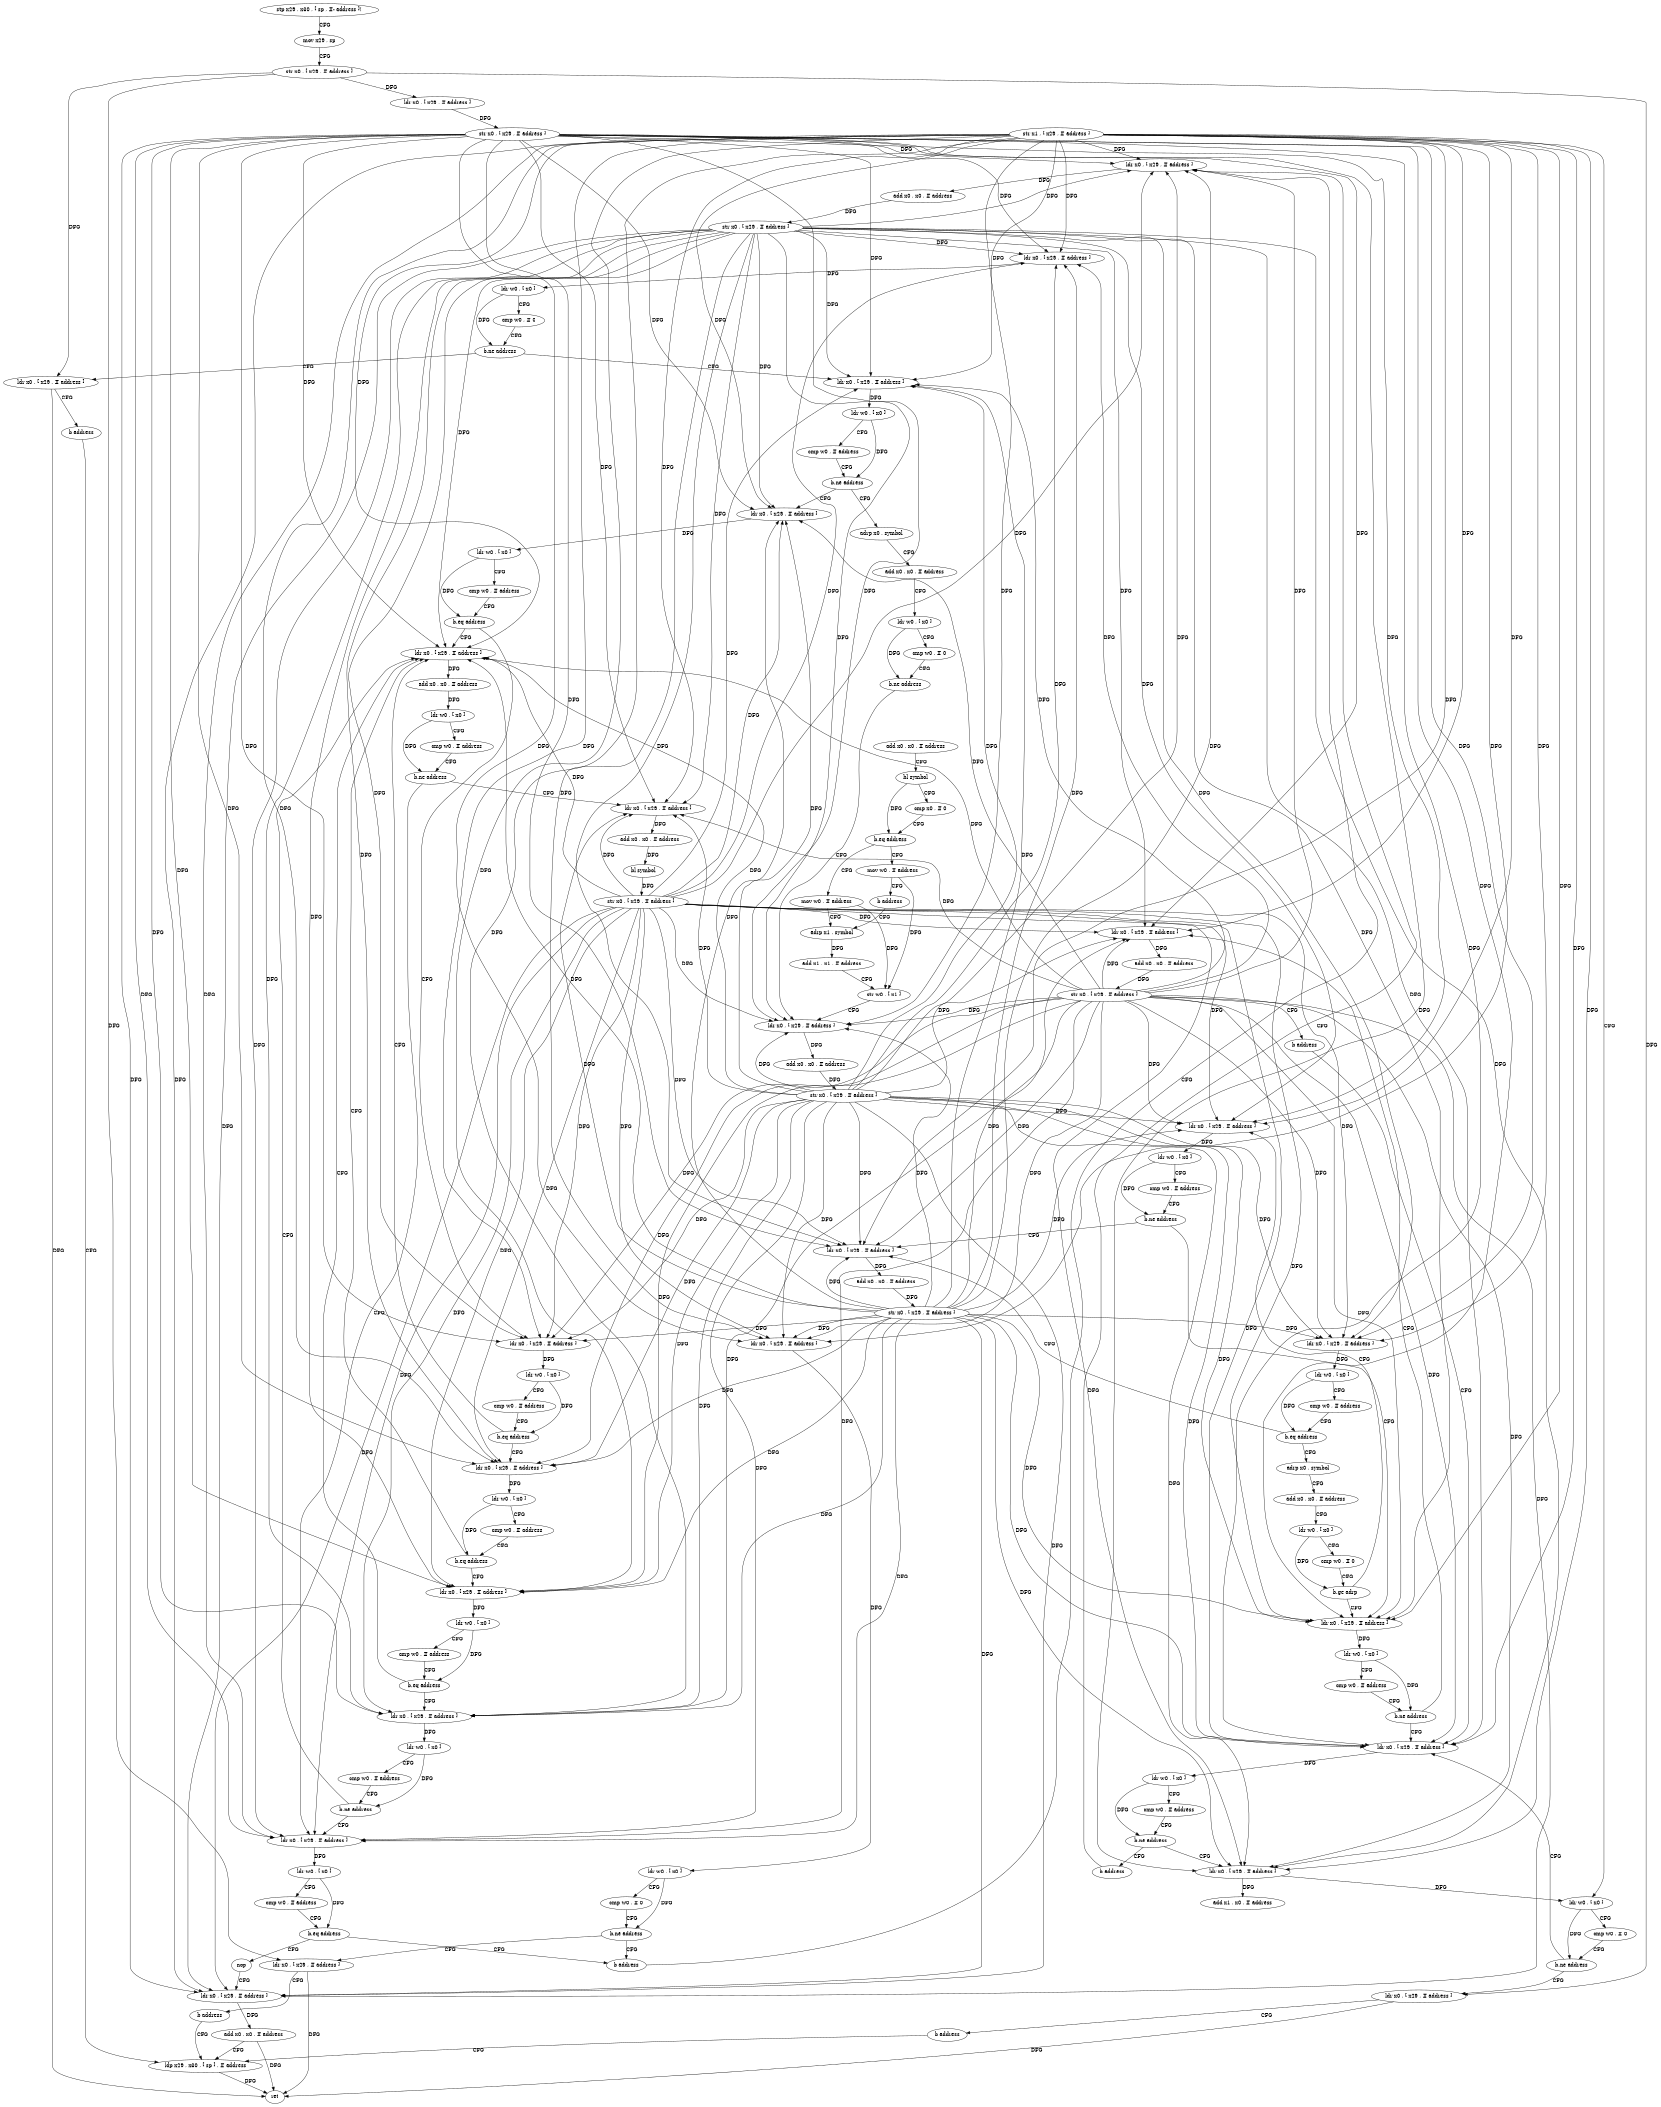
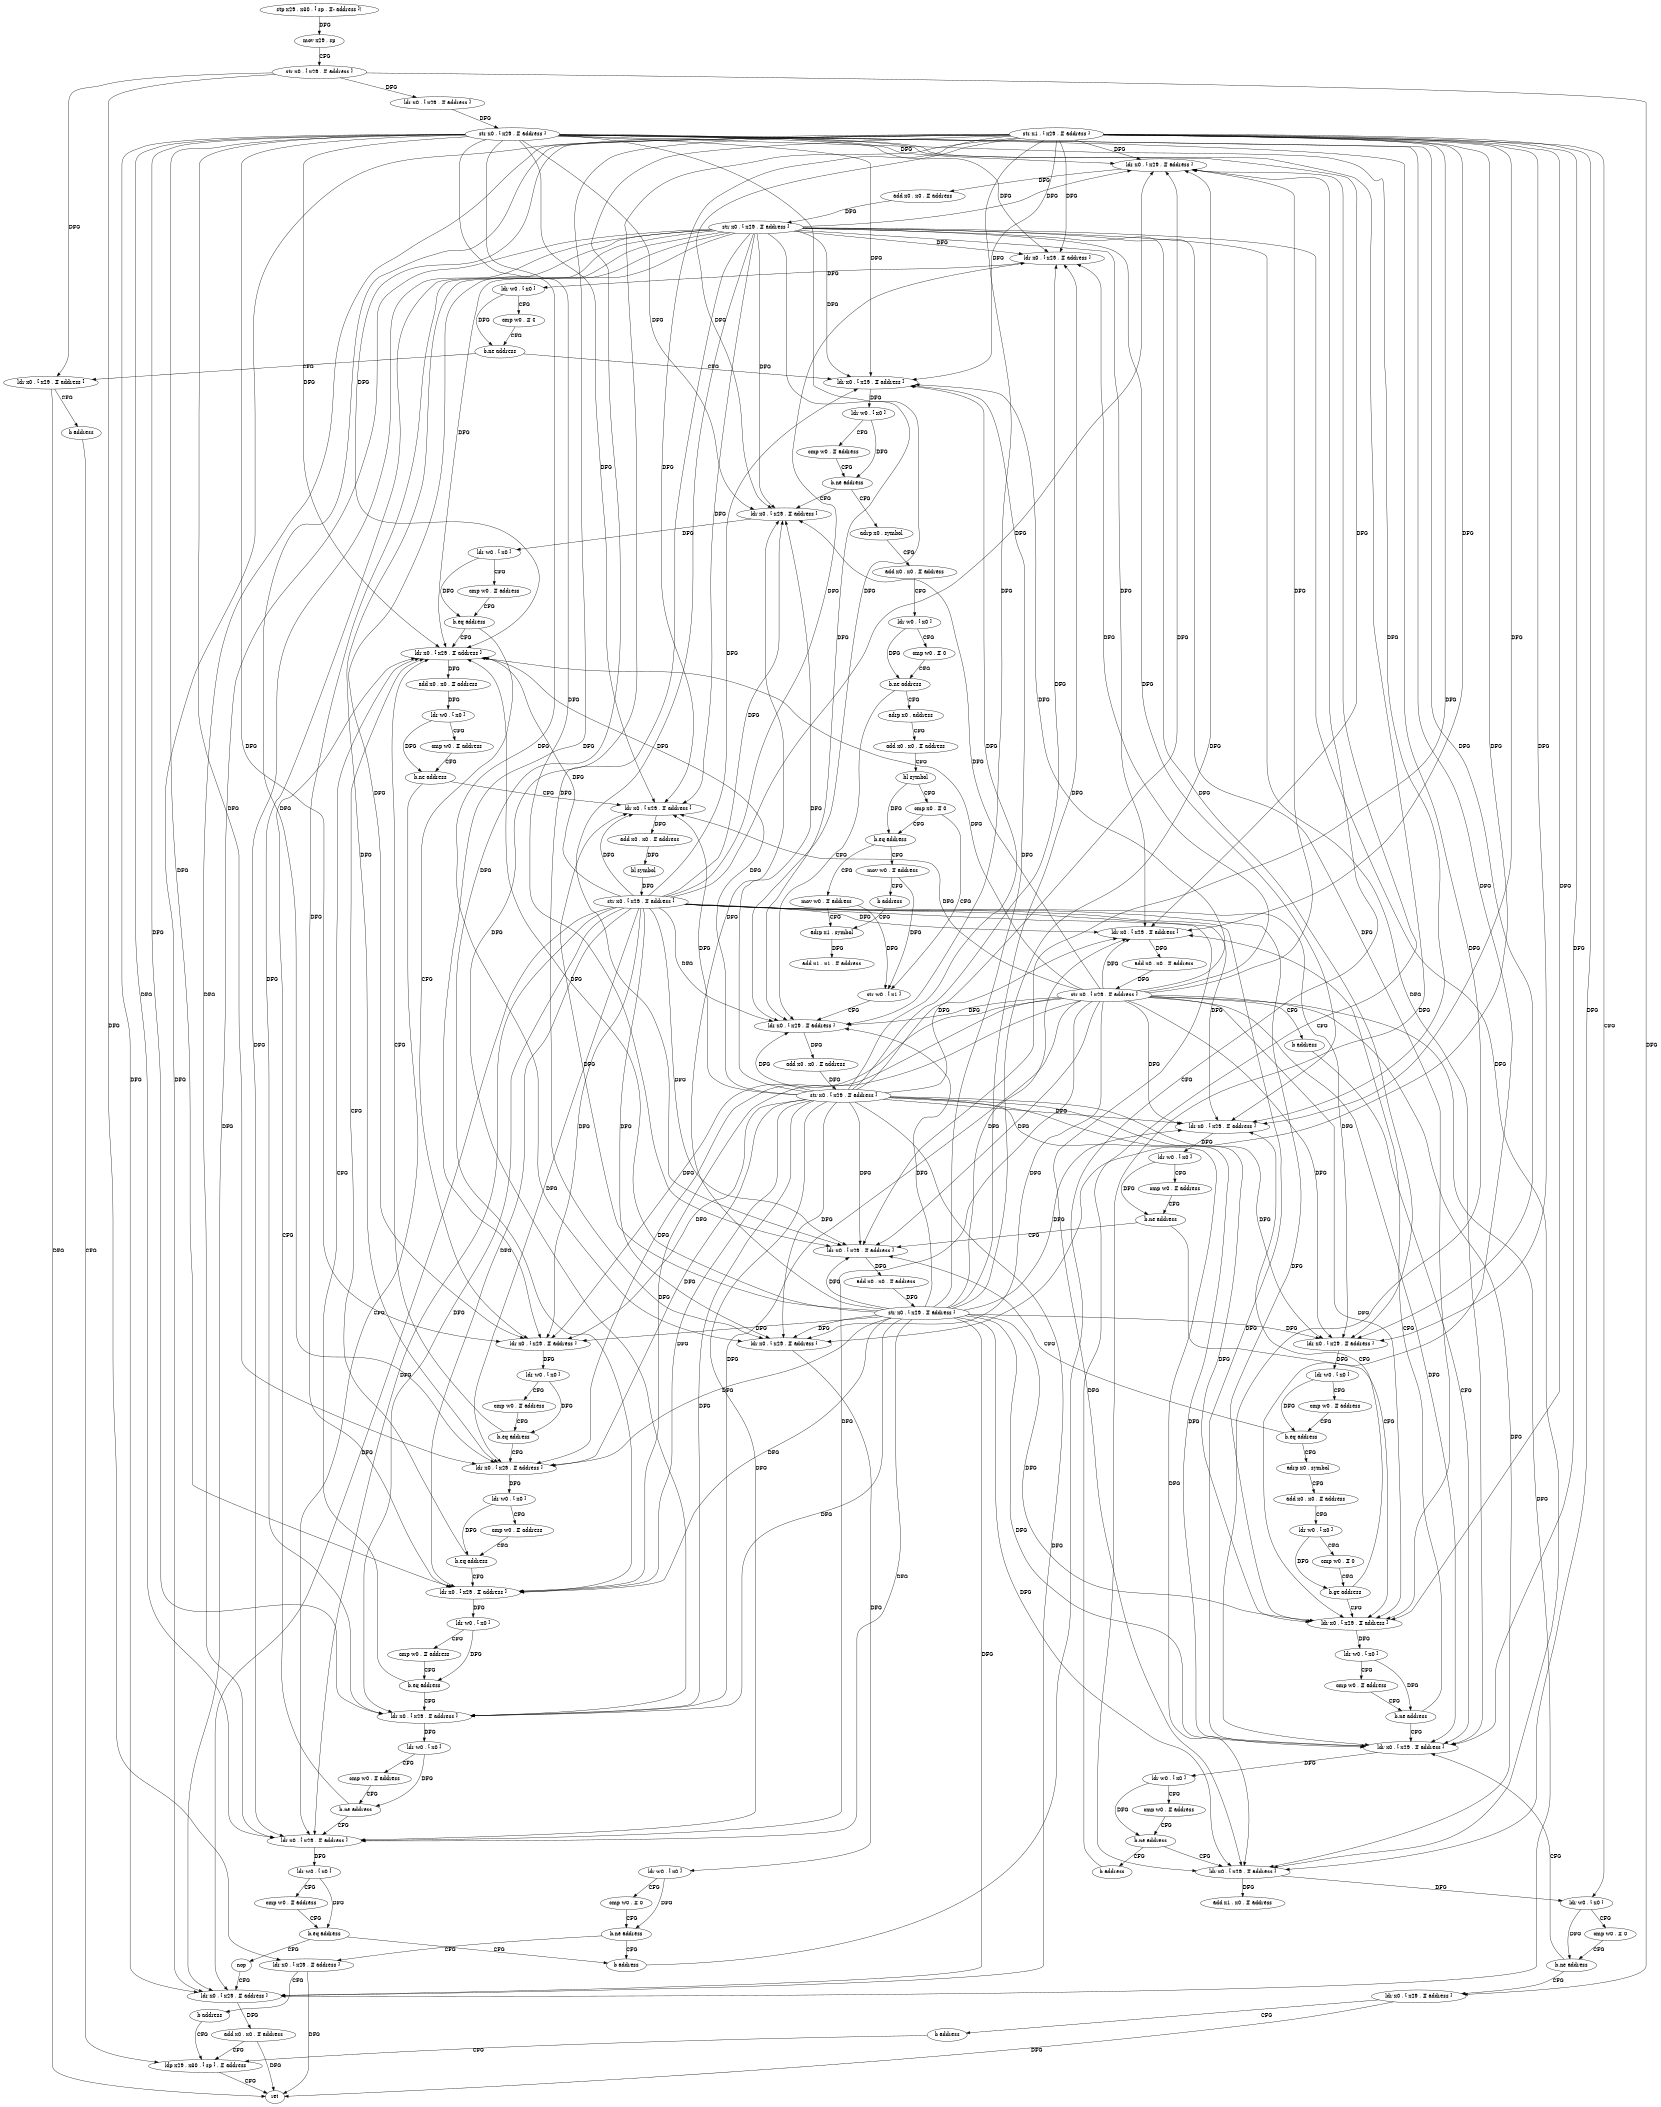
edge "stp x29 , x30 , [ sp , #- address ]!" -> "mov x29 , sp": label "CFG" -> "DFG"
node "adrp x0 , address": added
edge "add x1 , x1 , # address" -> "str w0 , [ x1 ]": now "cmp x0 , # 0" -> "str w0 , [ x1 ]"
node "b.ge adrp": label "b.ge adrp" -> "b.ge address"
edge "ldp x29 , x30 , [ sp ] , # address" -> "ret": label "DFG" -> "CFG"
